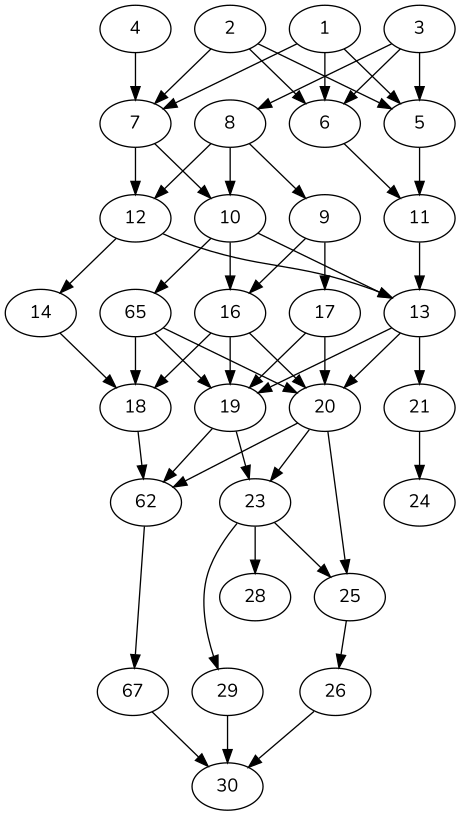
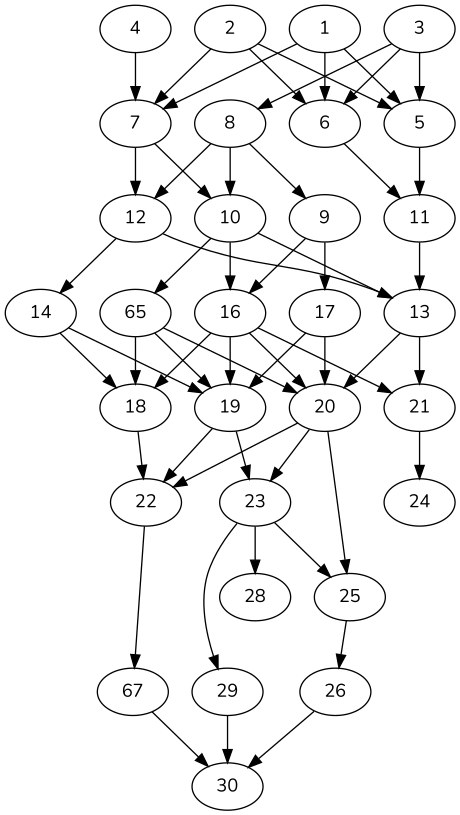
edge "16" -> "21": added
edge "13" -> "19": now "14" -> "19"
node "62": label "62" -> "22"
